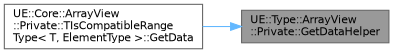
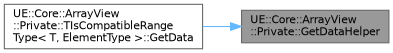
node "UE::Type::ArrayView ::Private::GetDataHelper": label "UE::Type::ArrayView ::Private::GetDataHelper" -> "UE::Core::ArrayView ::Private::GetDataHelper"
